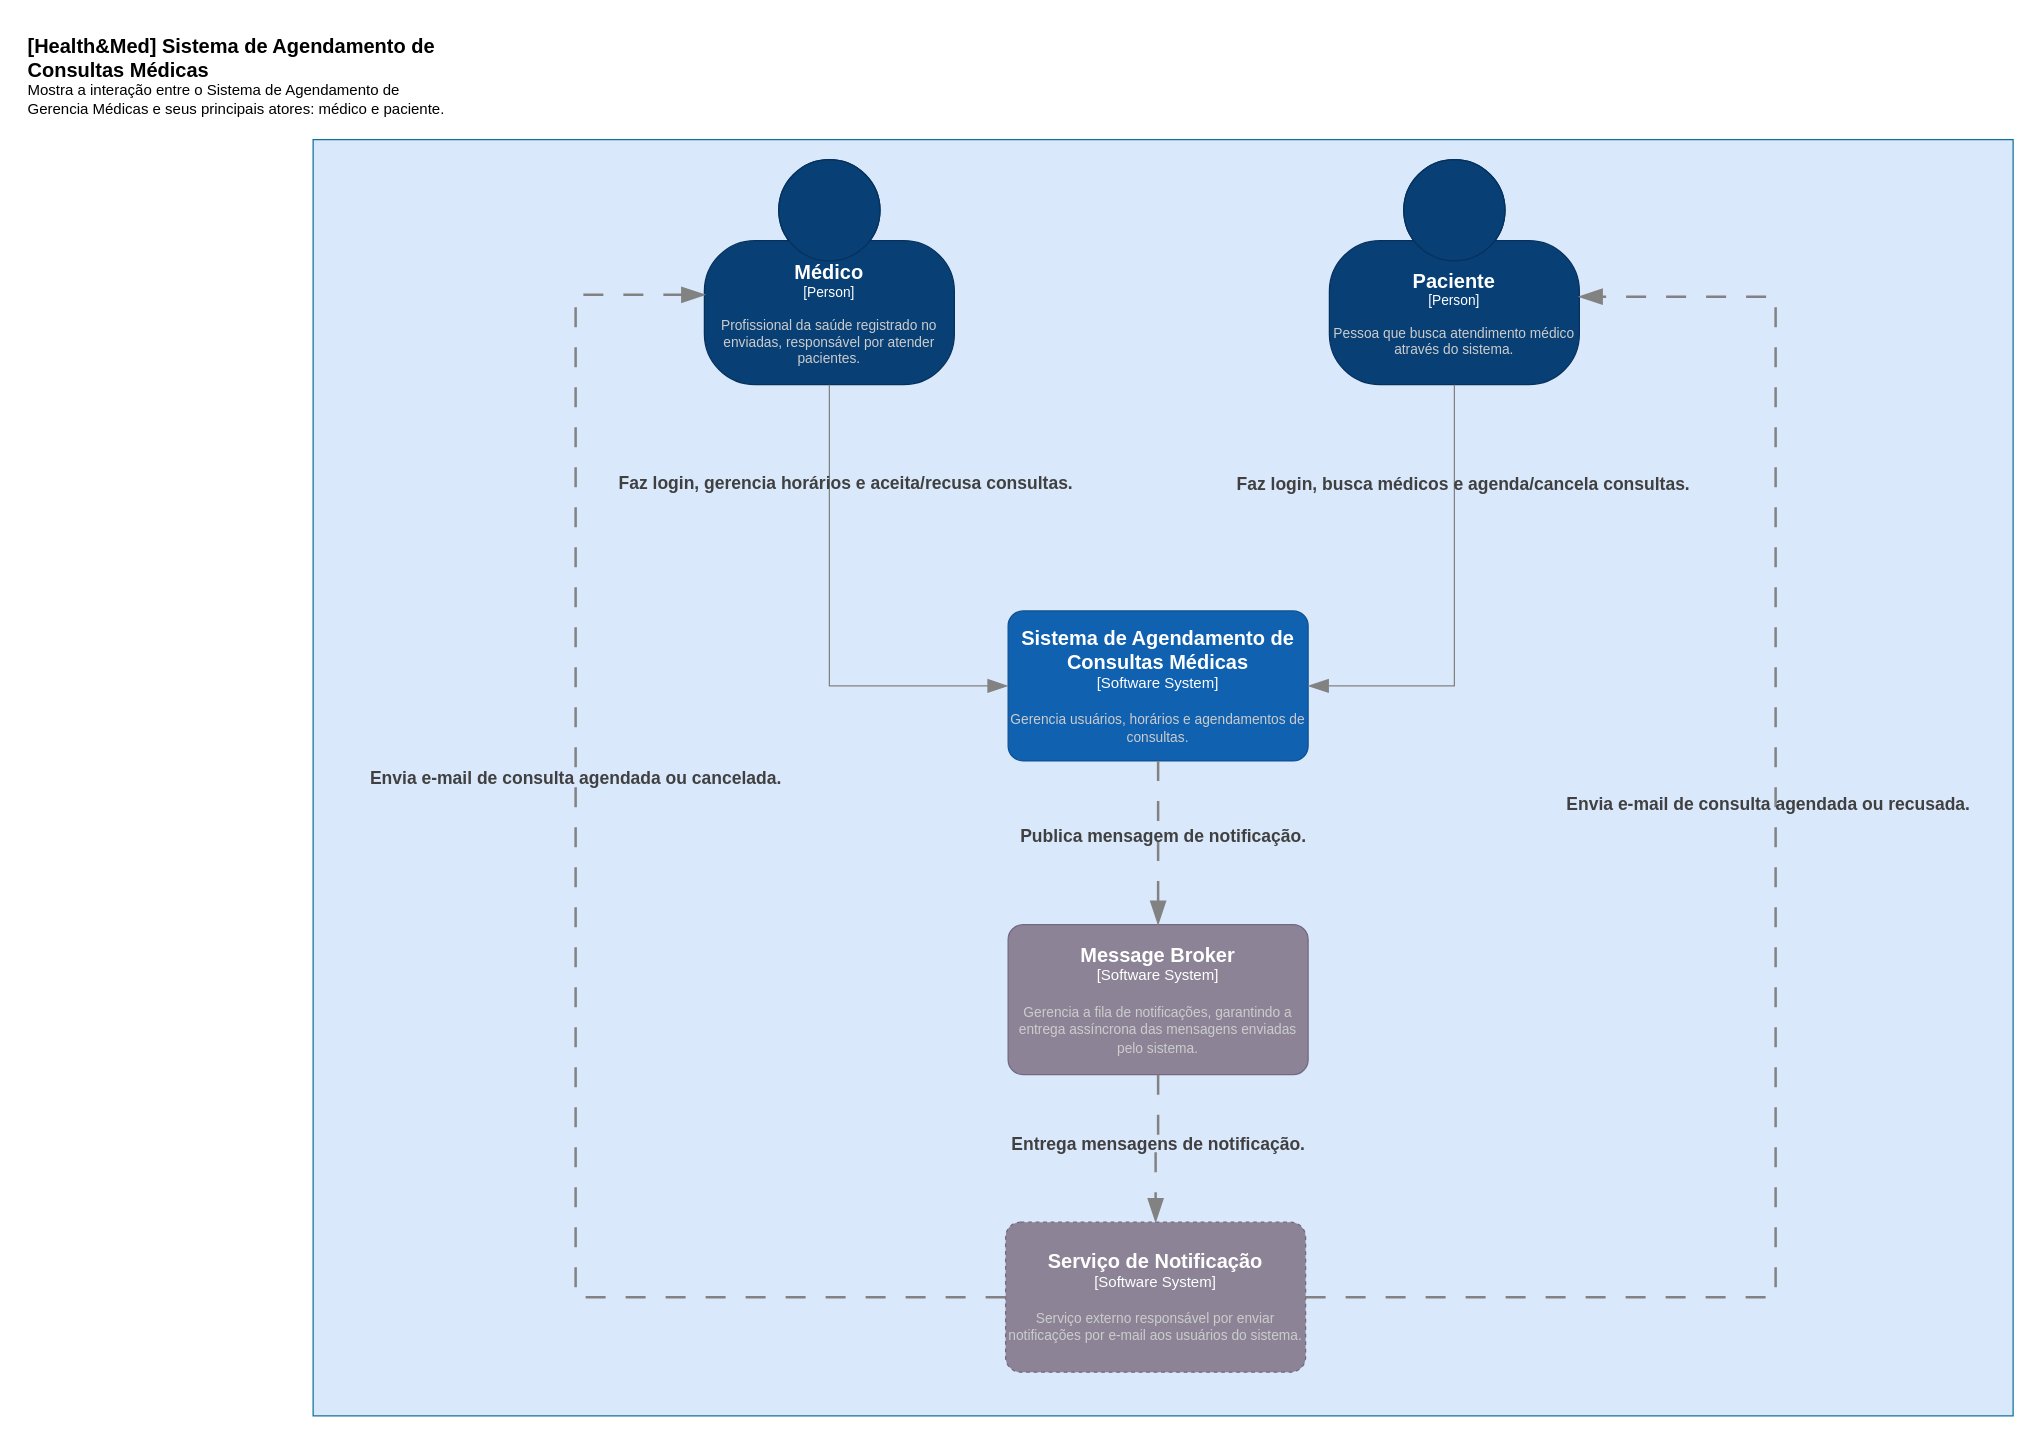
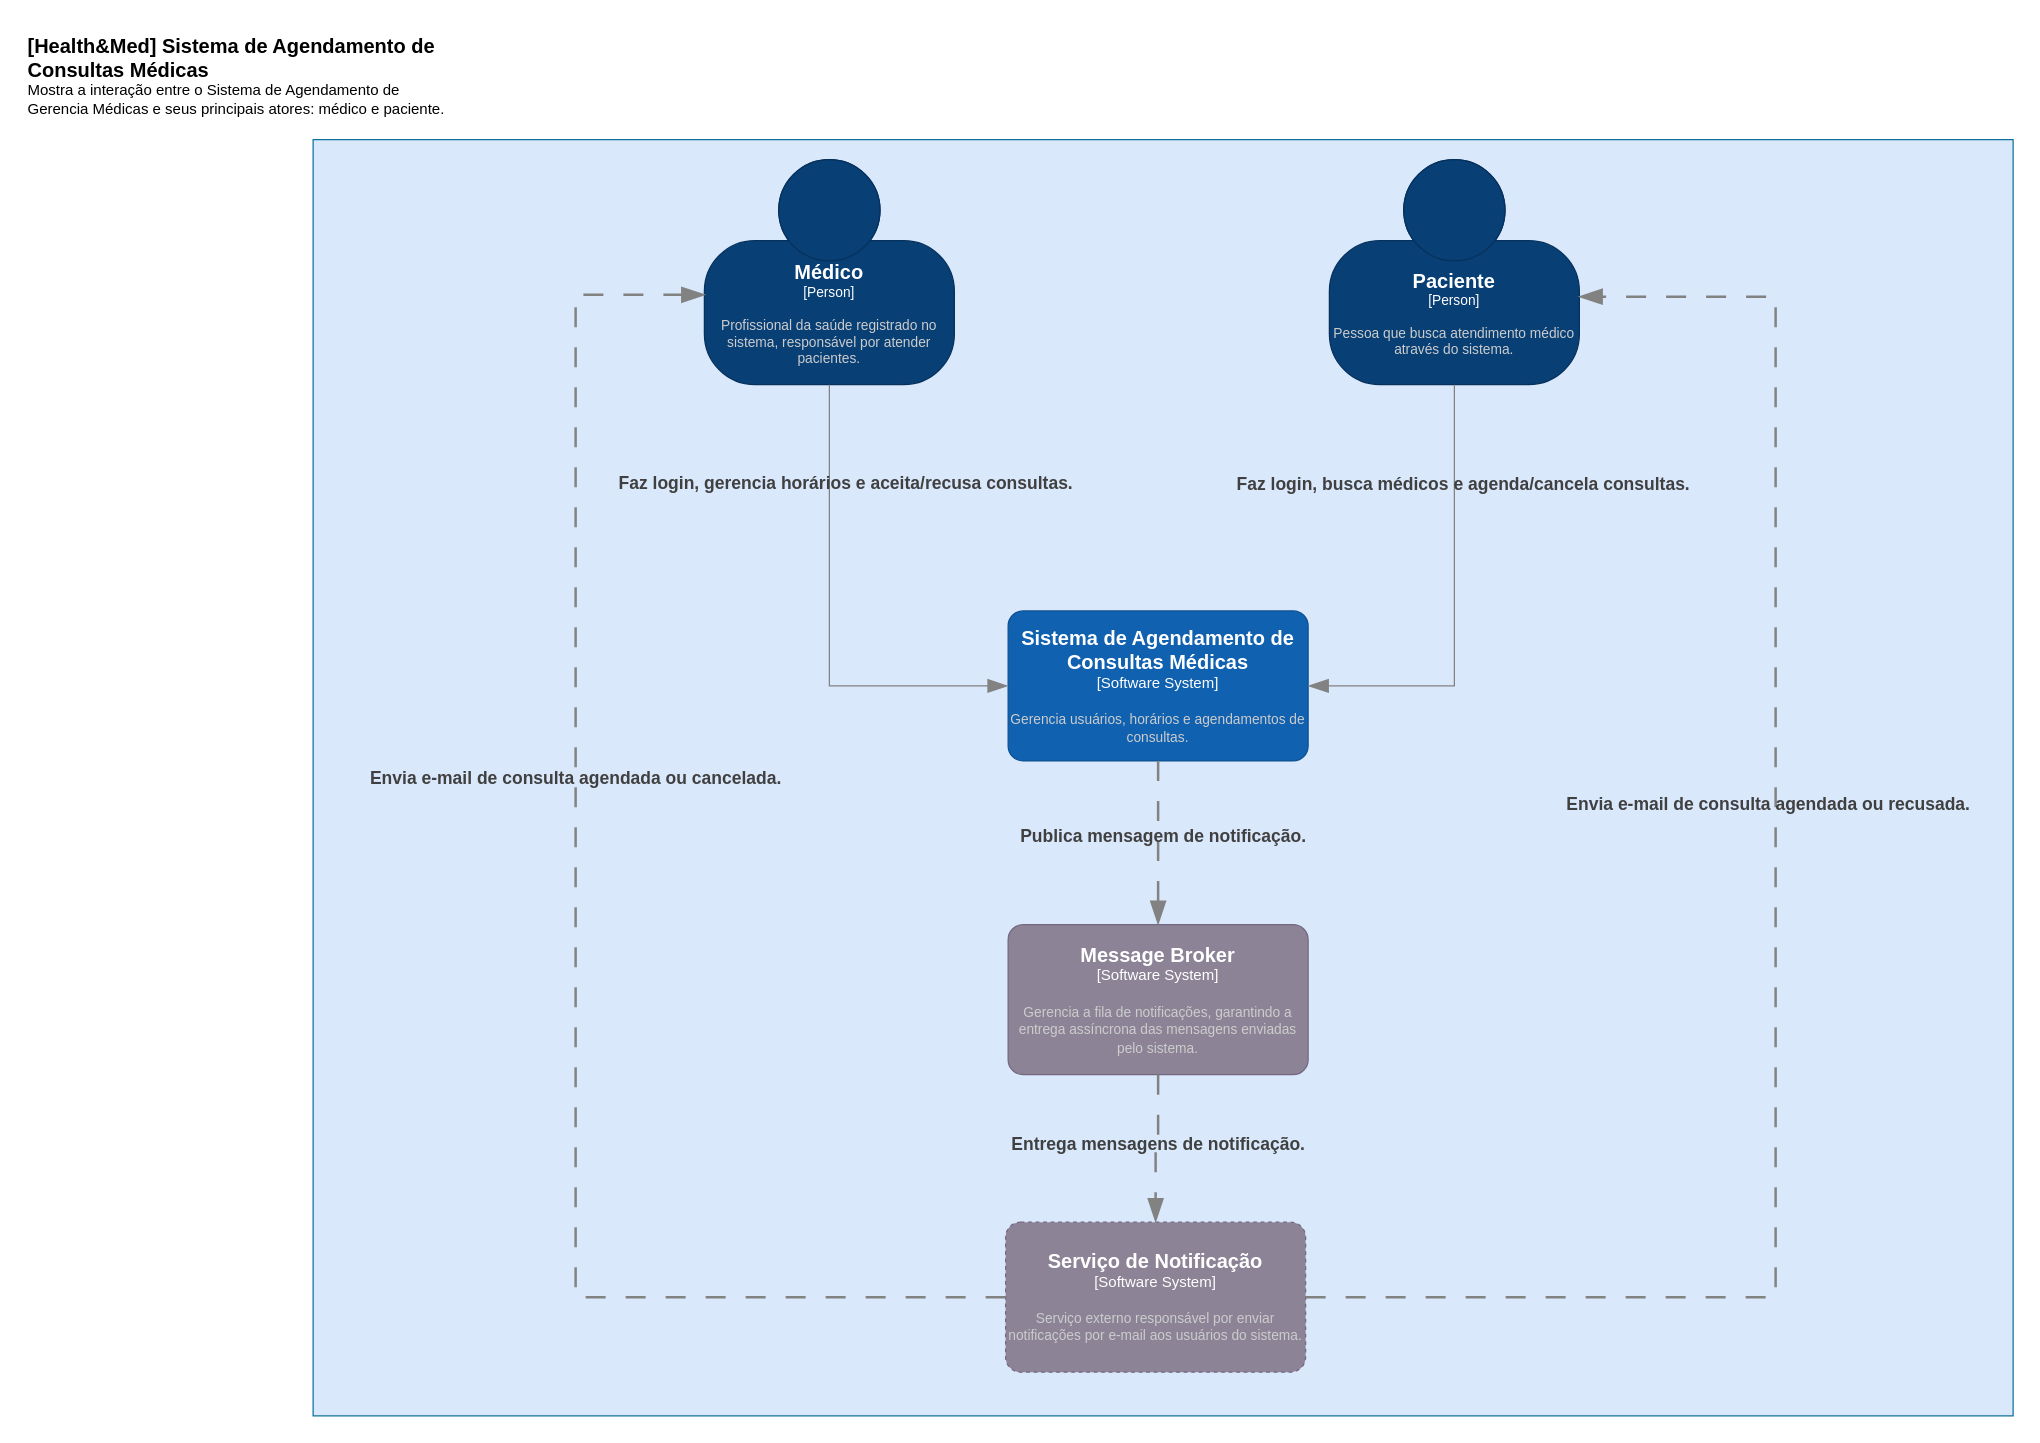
node "Médico [Person] Profissional da saúde registrado no enviadas, responsável por atender pacientes.": label "Médico [Person] Profissional da saúde registrado no enviadas, responsável por atender pacientes." -> "Médico [Person] Profissional da saúde registrado no sistema, responsável por atender pacientes."
